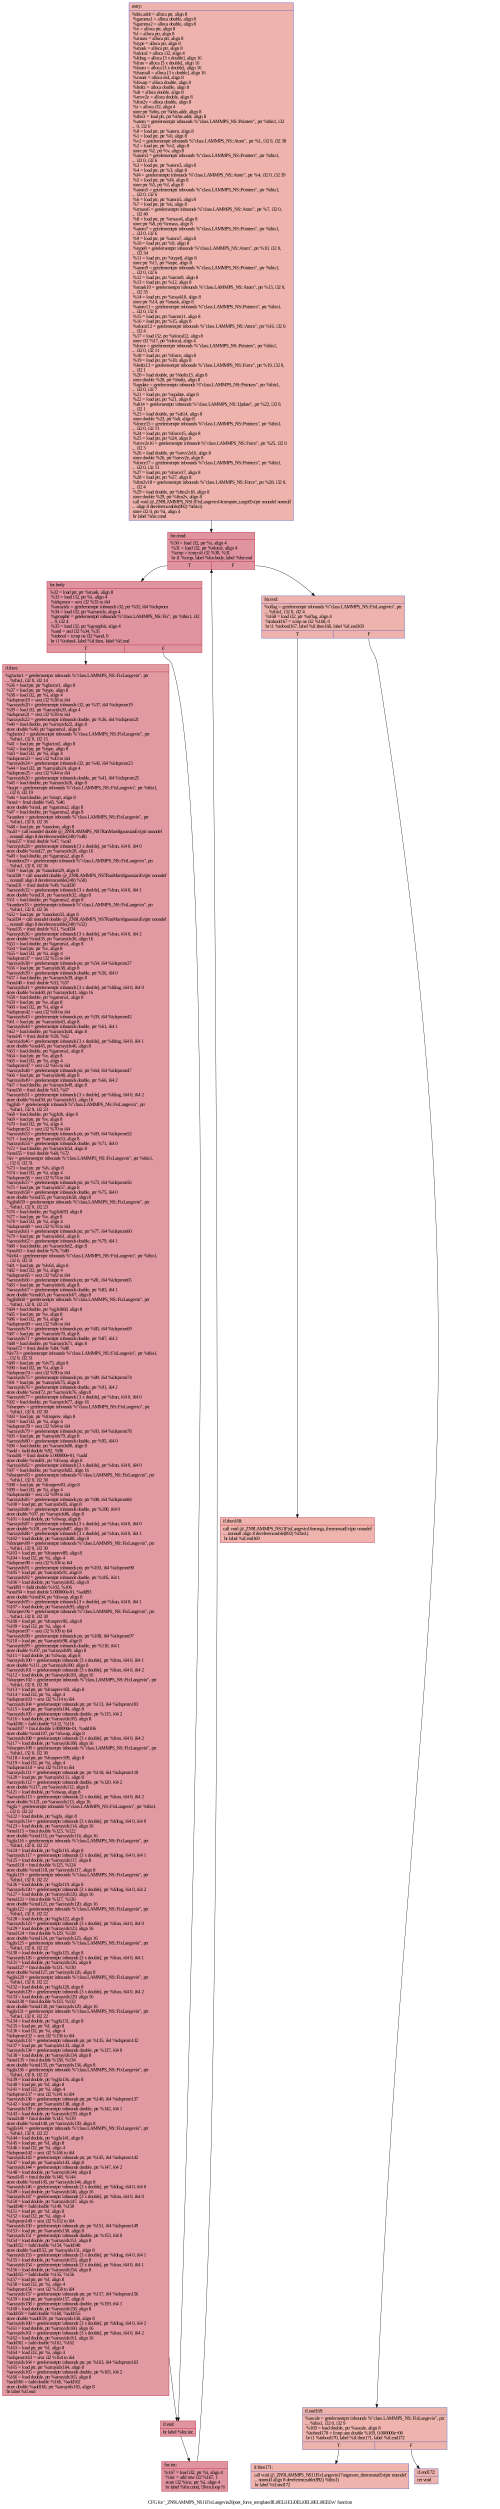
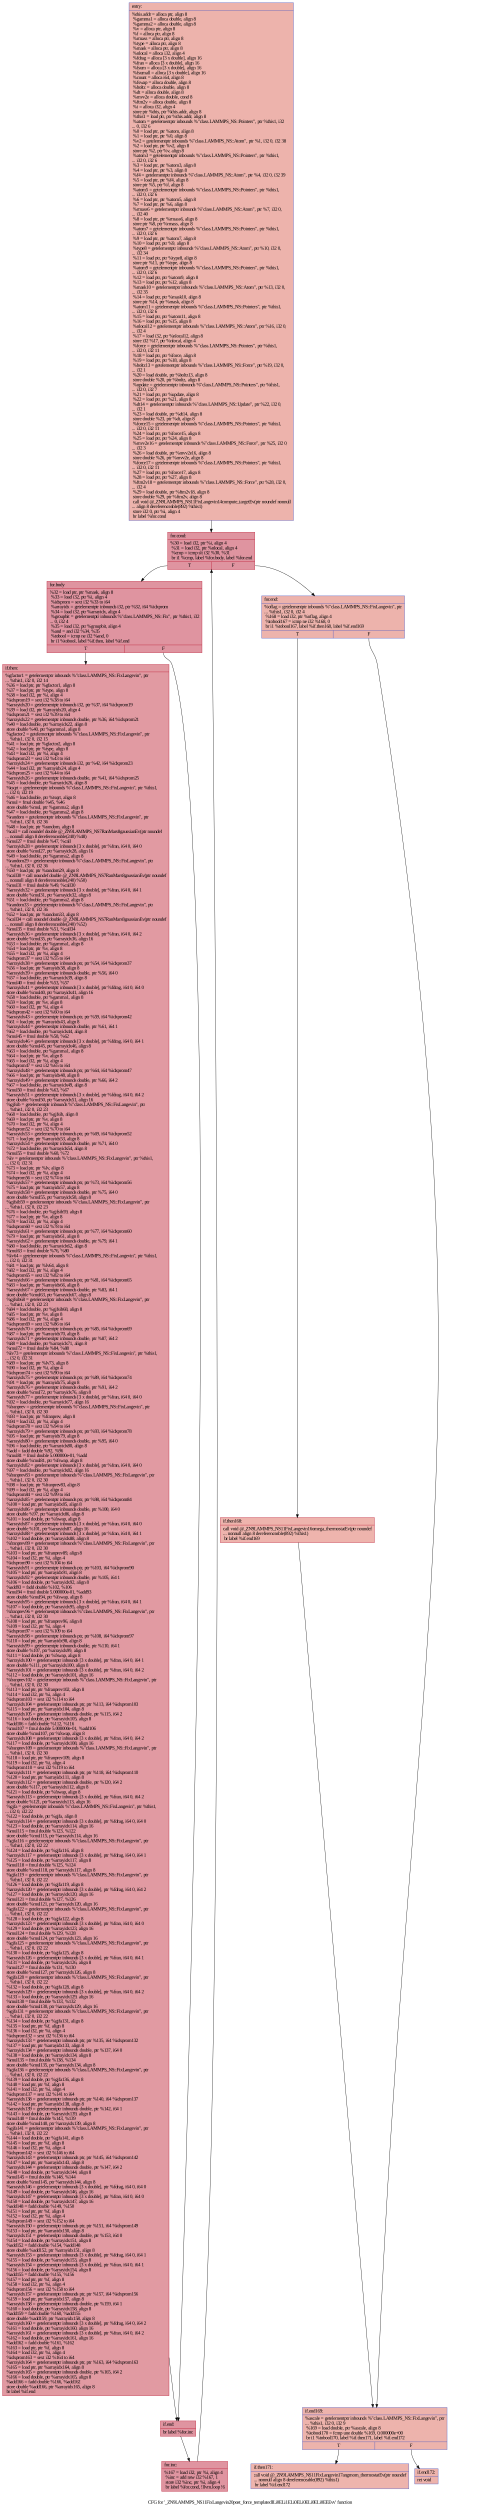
node "entry:": text "%mvv2e = alloca double, align 8" -> "%mvv2e = alloca double, cond 8"
edge "if.then168:" -> "if.end169:": added
